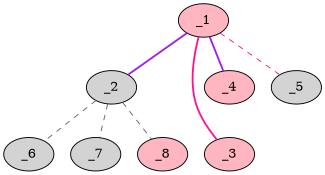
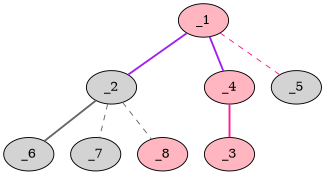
edge "_1" -- "_3": now "_4" -- "_3"
edge "_2" -- "_6": style dashed -> bold
